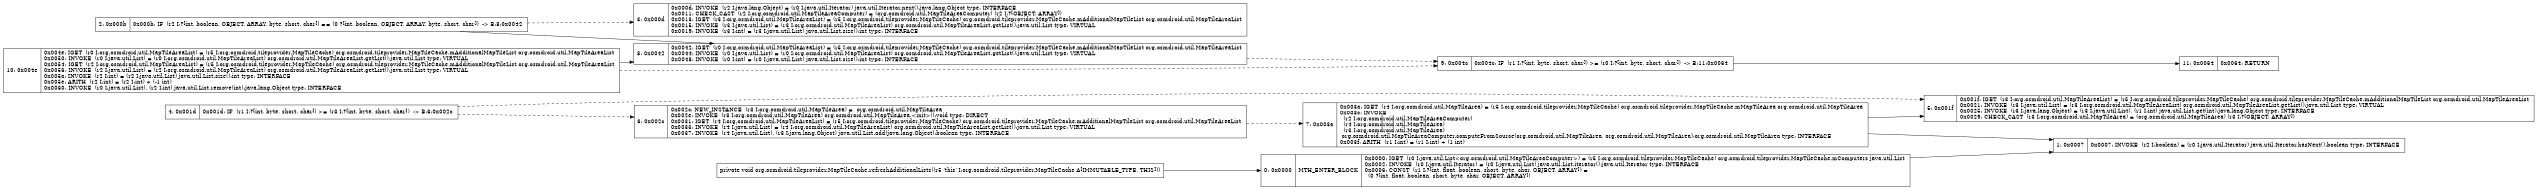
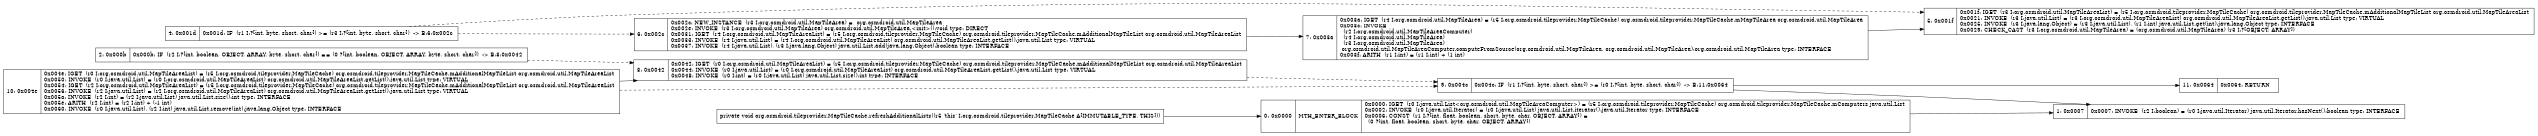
node "3: 0x000d": removed
edge "2: 0x000b" -> "8: 0x0042": style solid -> dashed
edge "6: 0x002c" -> "7: 0x003a": style dashed -> solid
edge "7: 0x003a" -> "1: 0x0007": now "9: 0x004c" -> "1: 0x0007"
